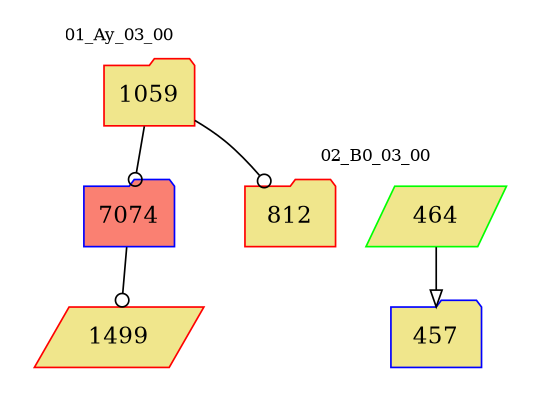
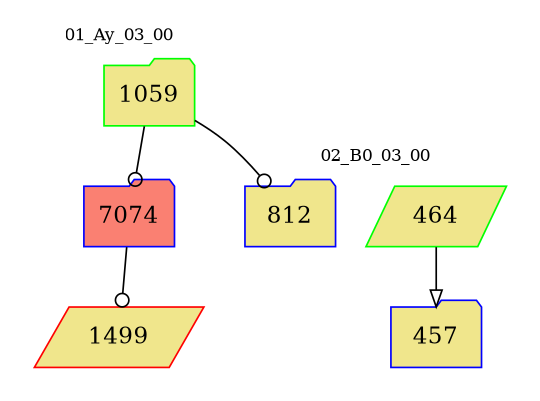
node "1059": color red -> green
node "812": color red -> blue
